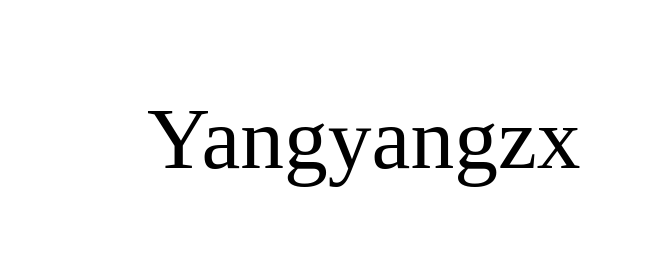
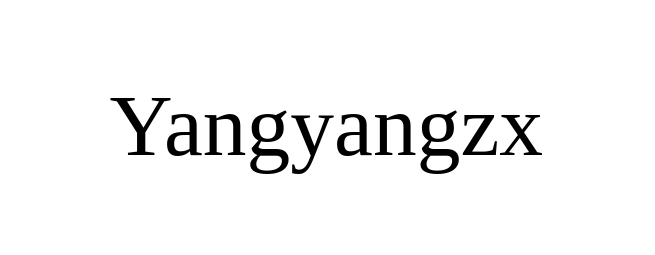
node "Yangyangzx": moved (364, 139) -> (326, 126)
